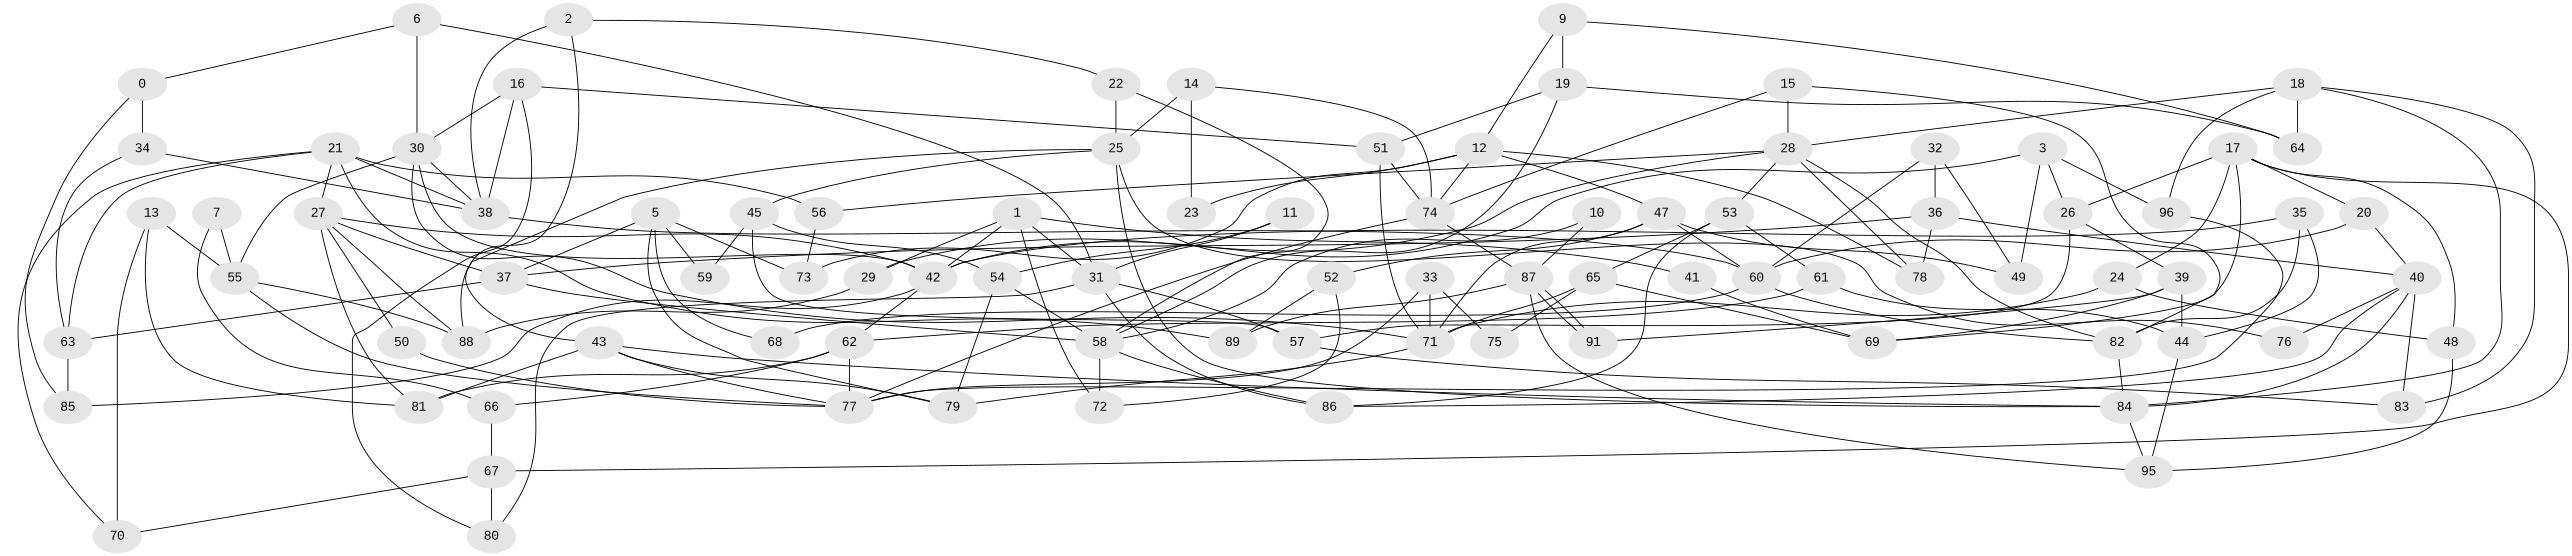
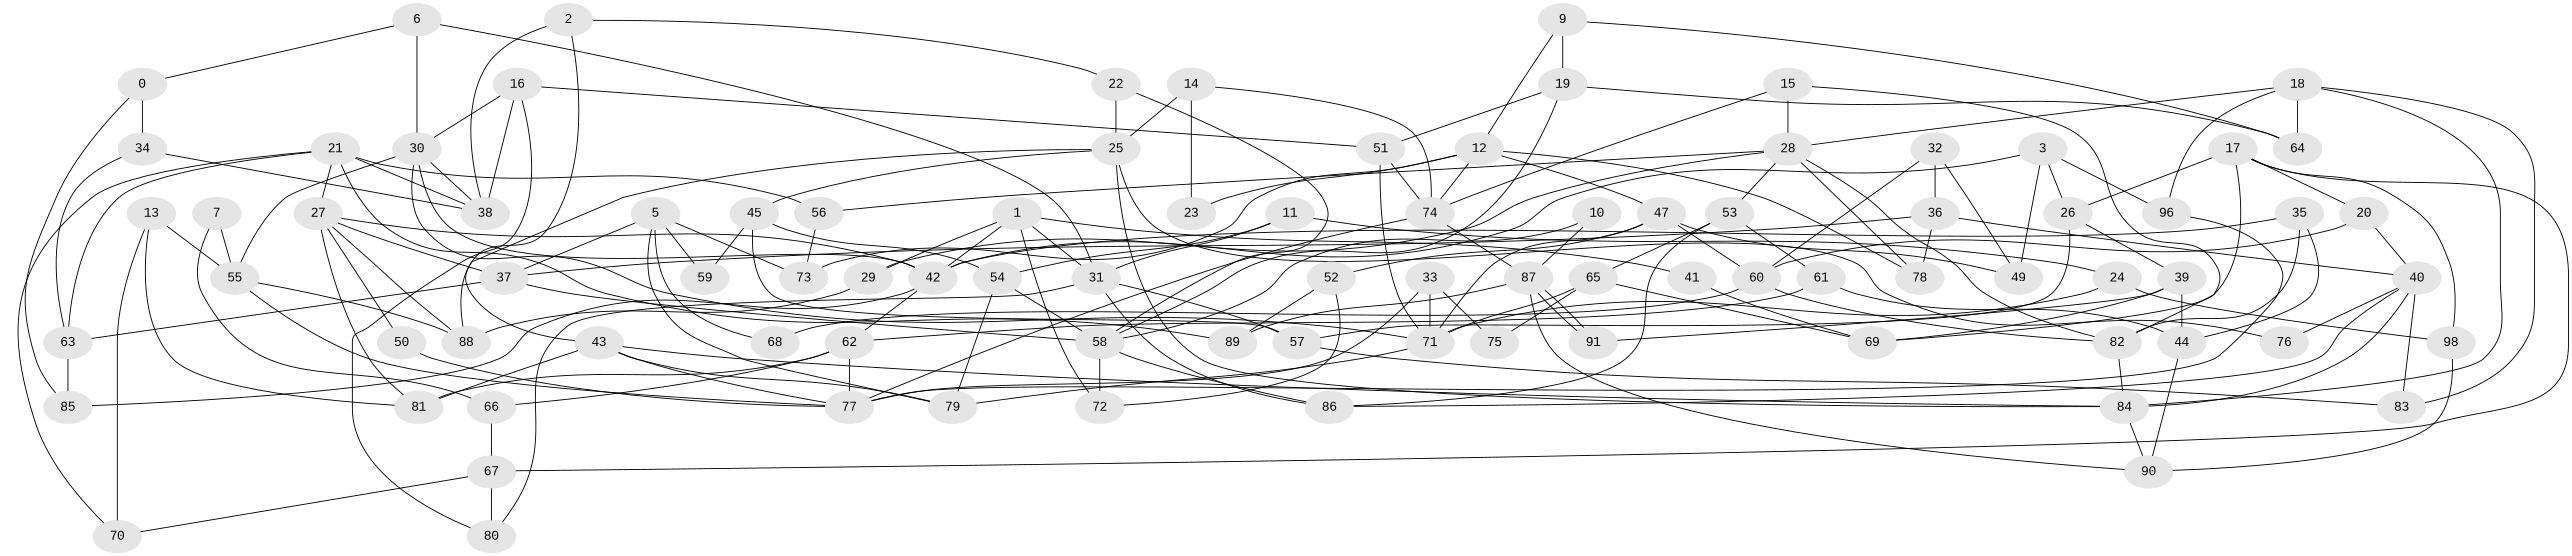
edge "38" -- "60": removed
edge "17" -- "24": now "11" -- "24"
node "48": label "48" -> "98"
node "95": label "95" -> "90"
